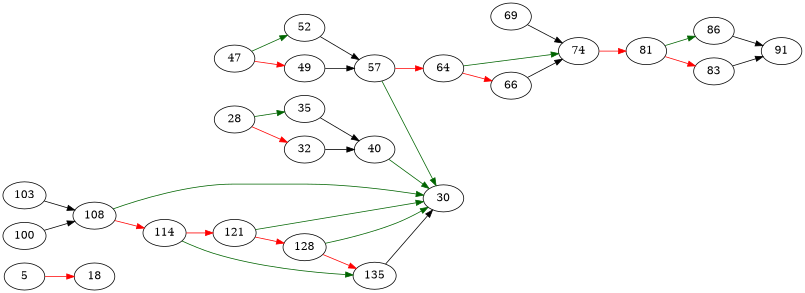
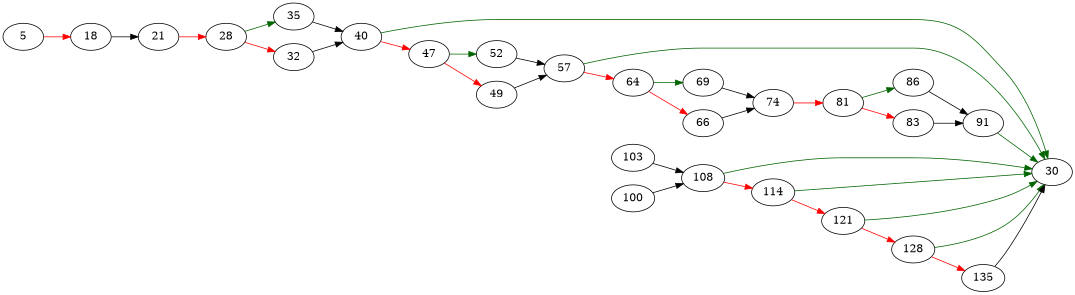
node "21": added
edge "40" -> "47": added
edge "64" -> "74": now "64" -> "69"
edge "91" -> "30": added
edge "114" -> "135": now "114" -> "30"
